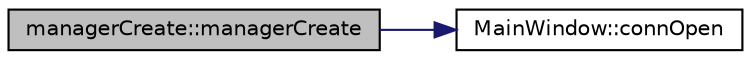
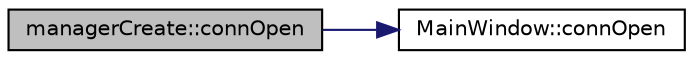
node "managerCreate::managerCreate": label "managerCreate::managerCreate" -> "managerCreate::connOpen"
